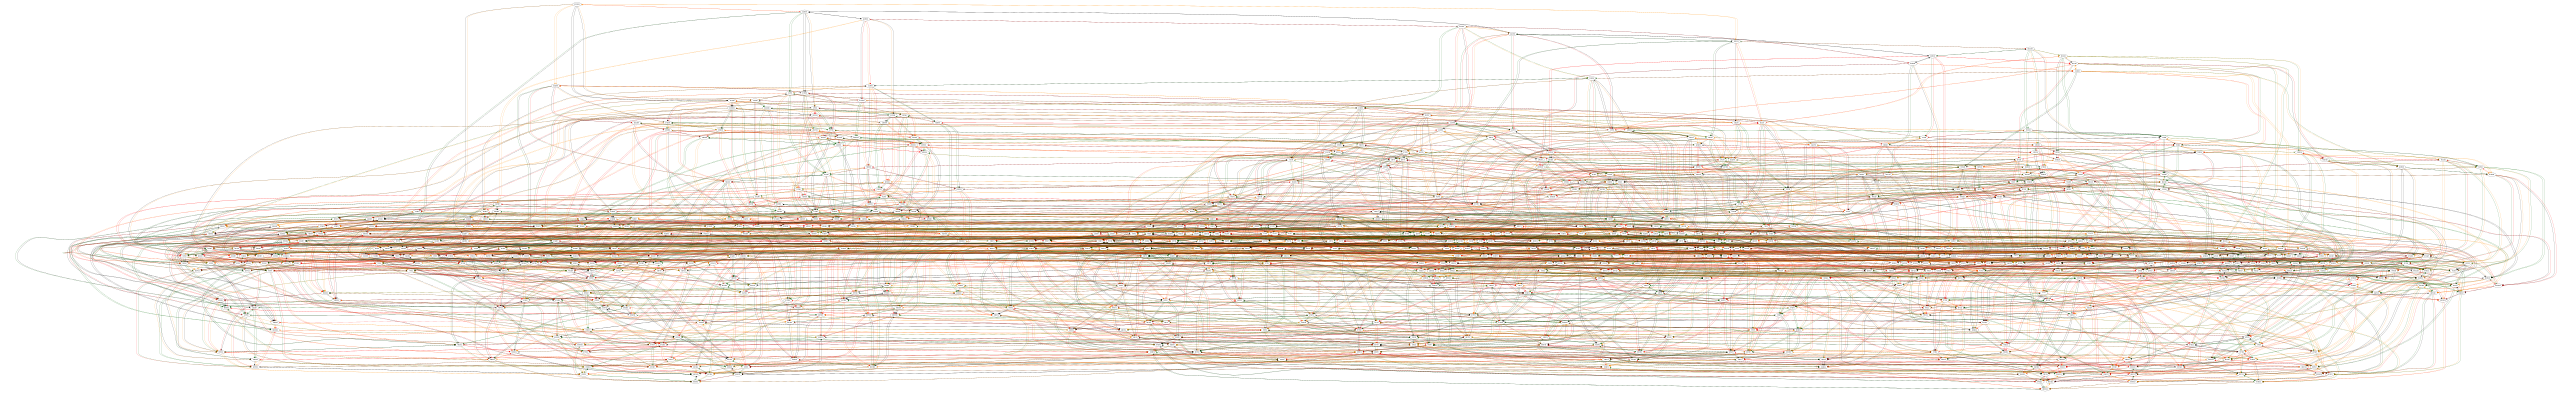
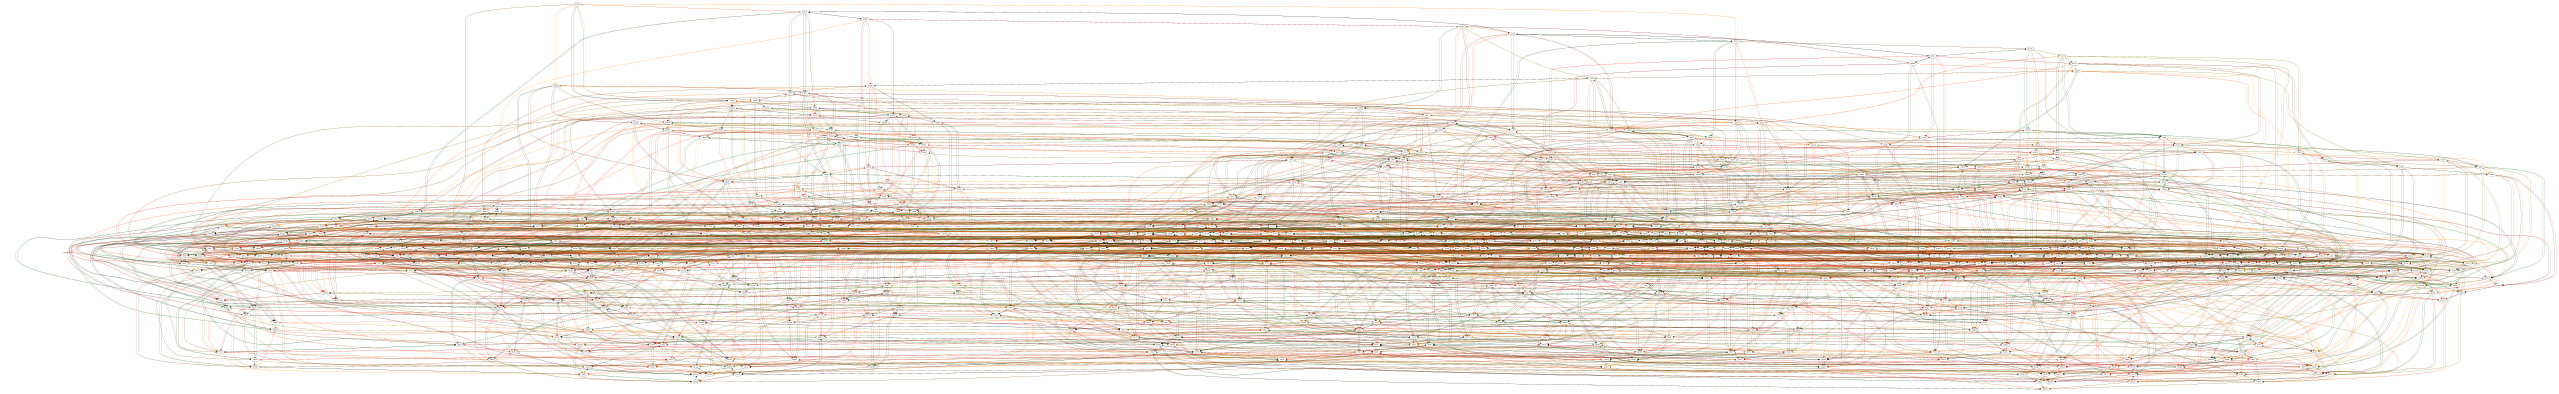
edge "111112" -> "210122": now "210112" -> "210122"
